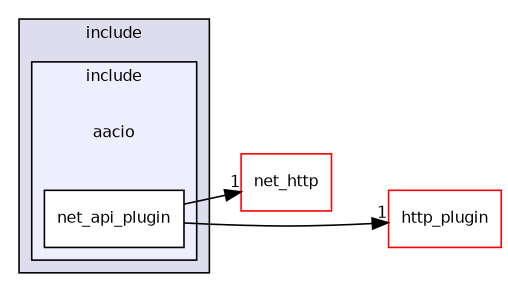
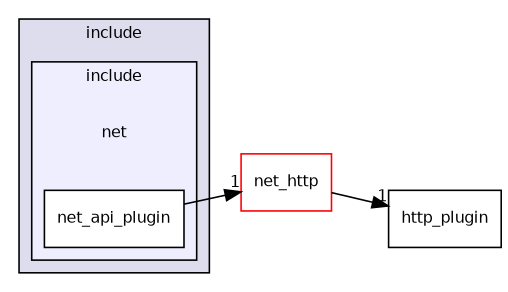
node "aacio": label "aacio" -> "net"
node "http_plugin": color red -> black
edge "net_api_plugin" -> "http_plugin": now "net_http" -> "http_plugin"
